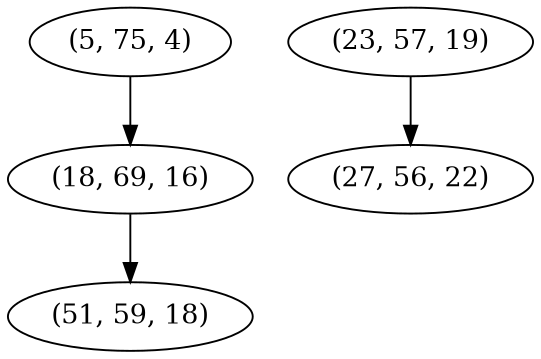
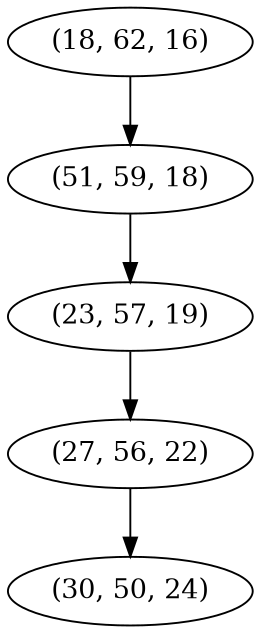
node "(5, 75, 4)": removed
node "(18, 69, 16)": label "(18, 69, 16)" -> "(18, 62, 16)"
edge "(51, 59, 18)" -> "(23, 57, 19)": added
node "(30, 50, 24)": added
